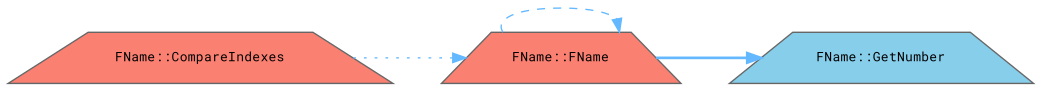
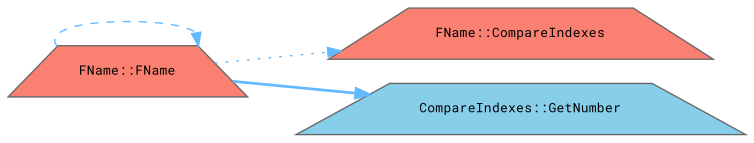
edge "FName::CompareIndexes" -> "FName::FName": reversed
node "FName::GetNumber": label "FName::GetNumber" -> "CompareIndexes::GetNumber"
